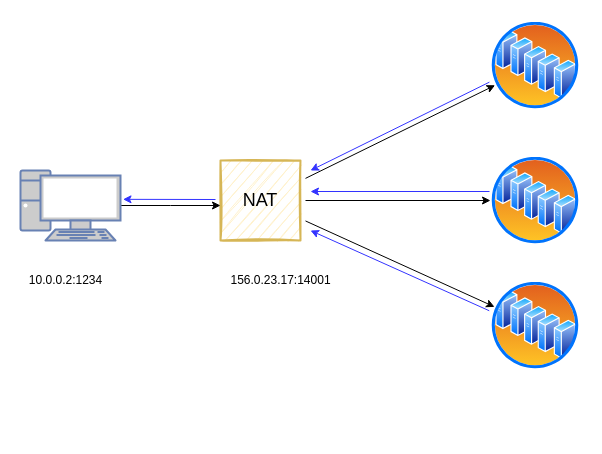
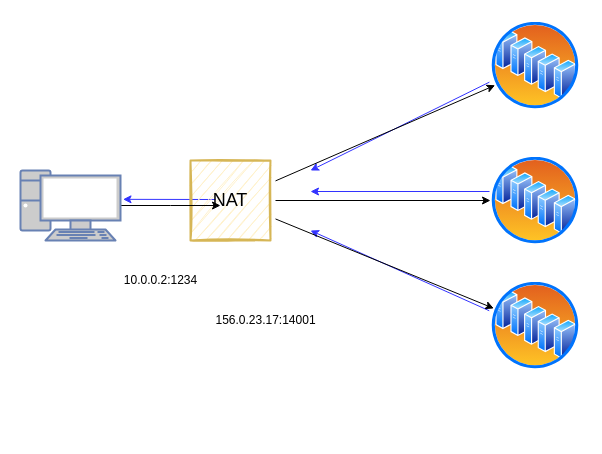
node "NAT": moved (261, 201) -> (231, 201)
node "10.0.0.2:1234": moved (66, 281) -> (161, 281)
node "156.0.23.17:14001": moved (281, 281) -> (266, 321)
